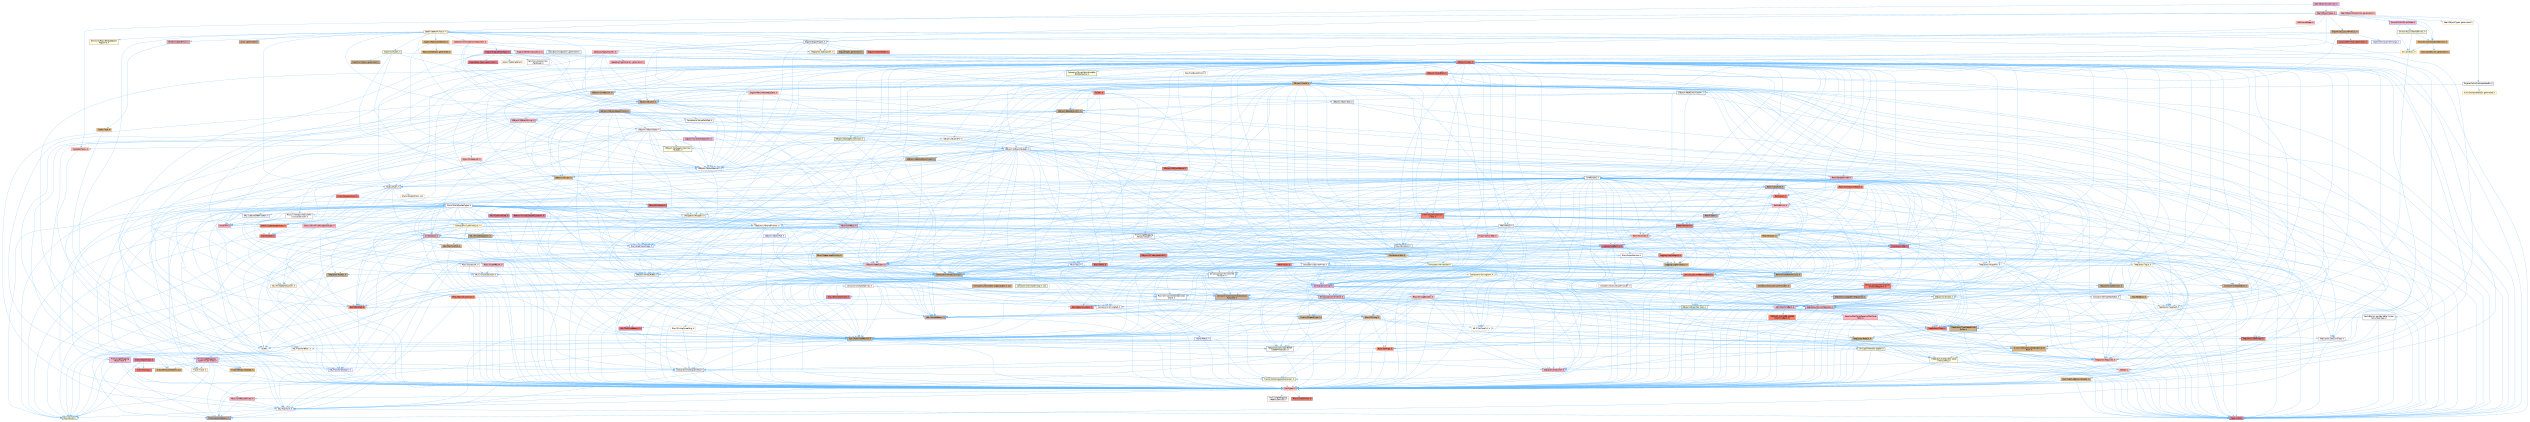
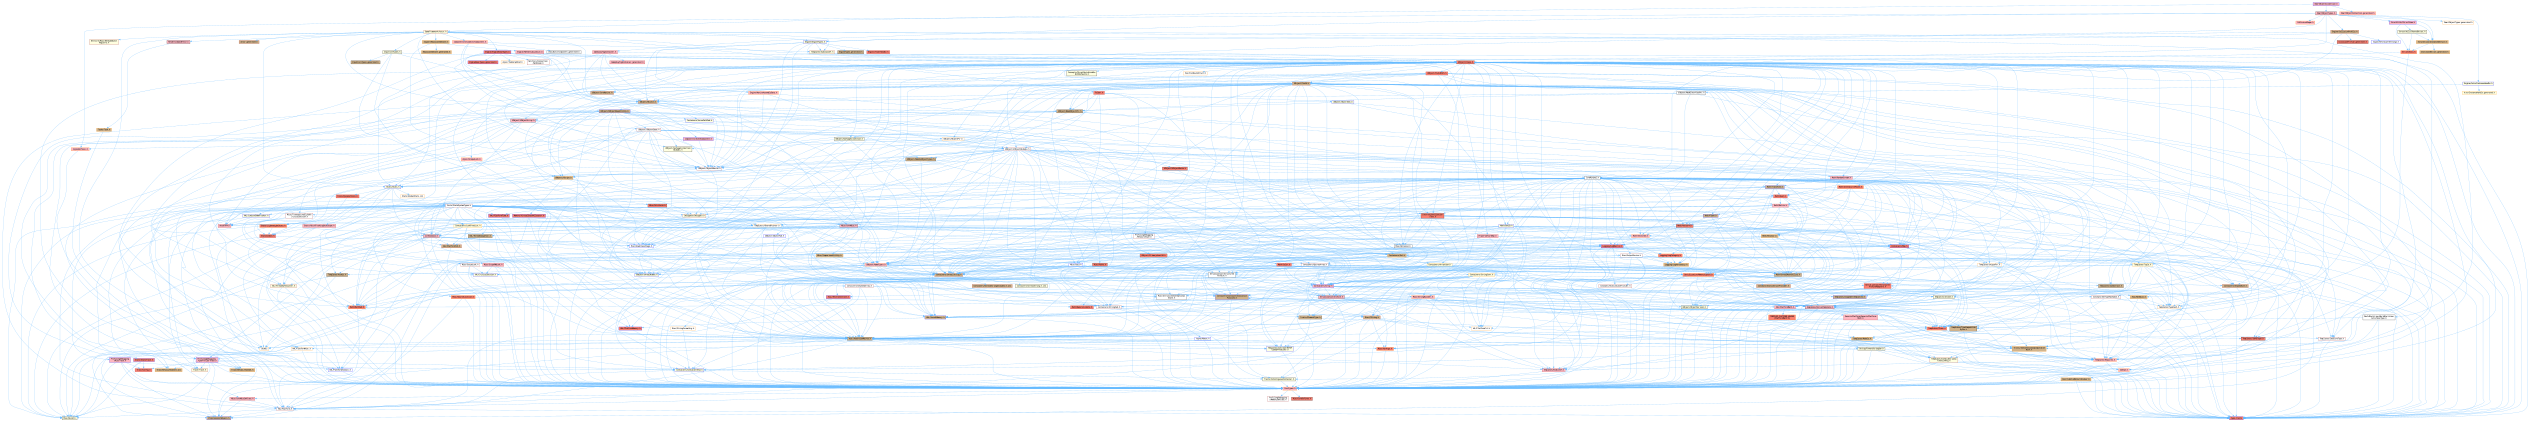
node "StructUtils.h": fillcolor lightyellow -> salmon
